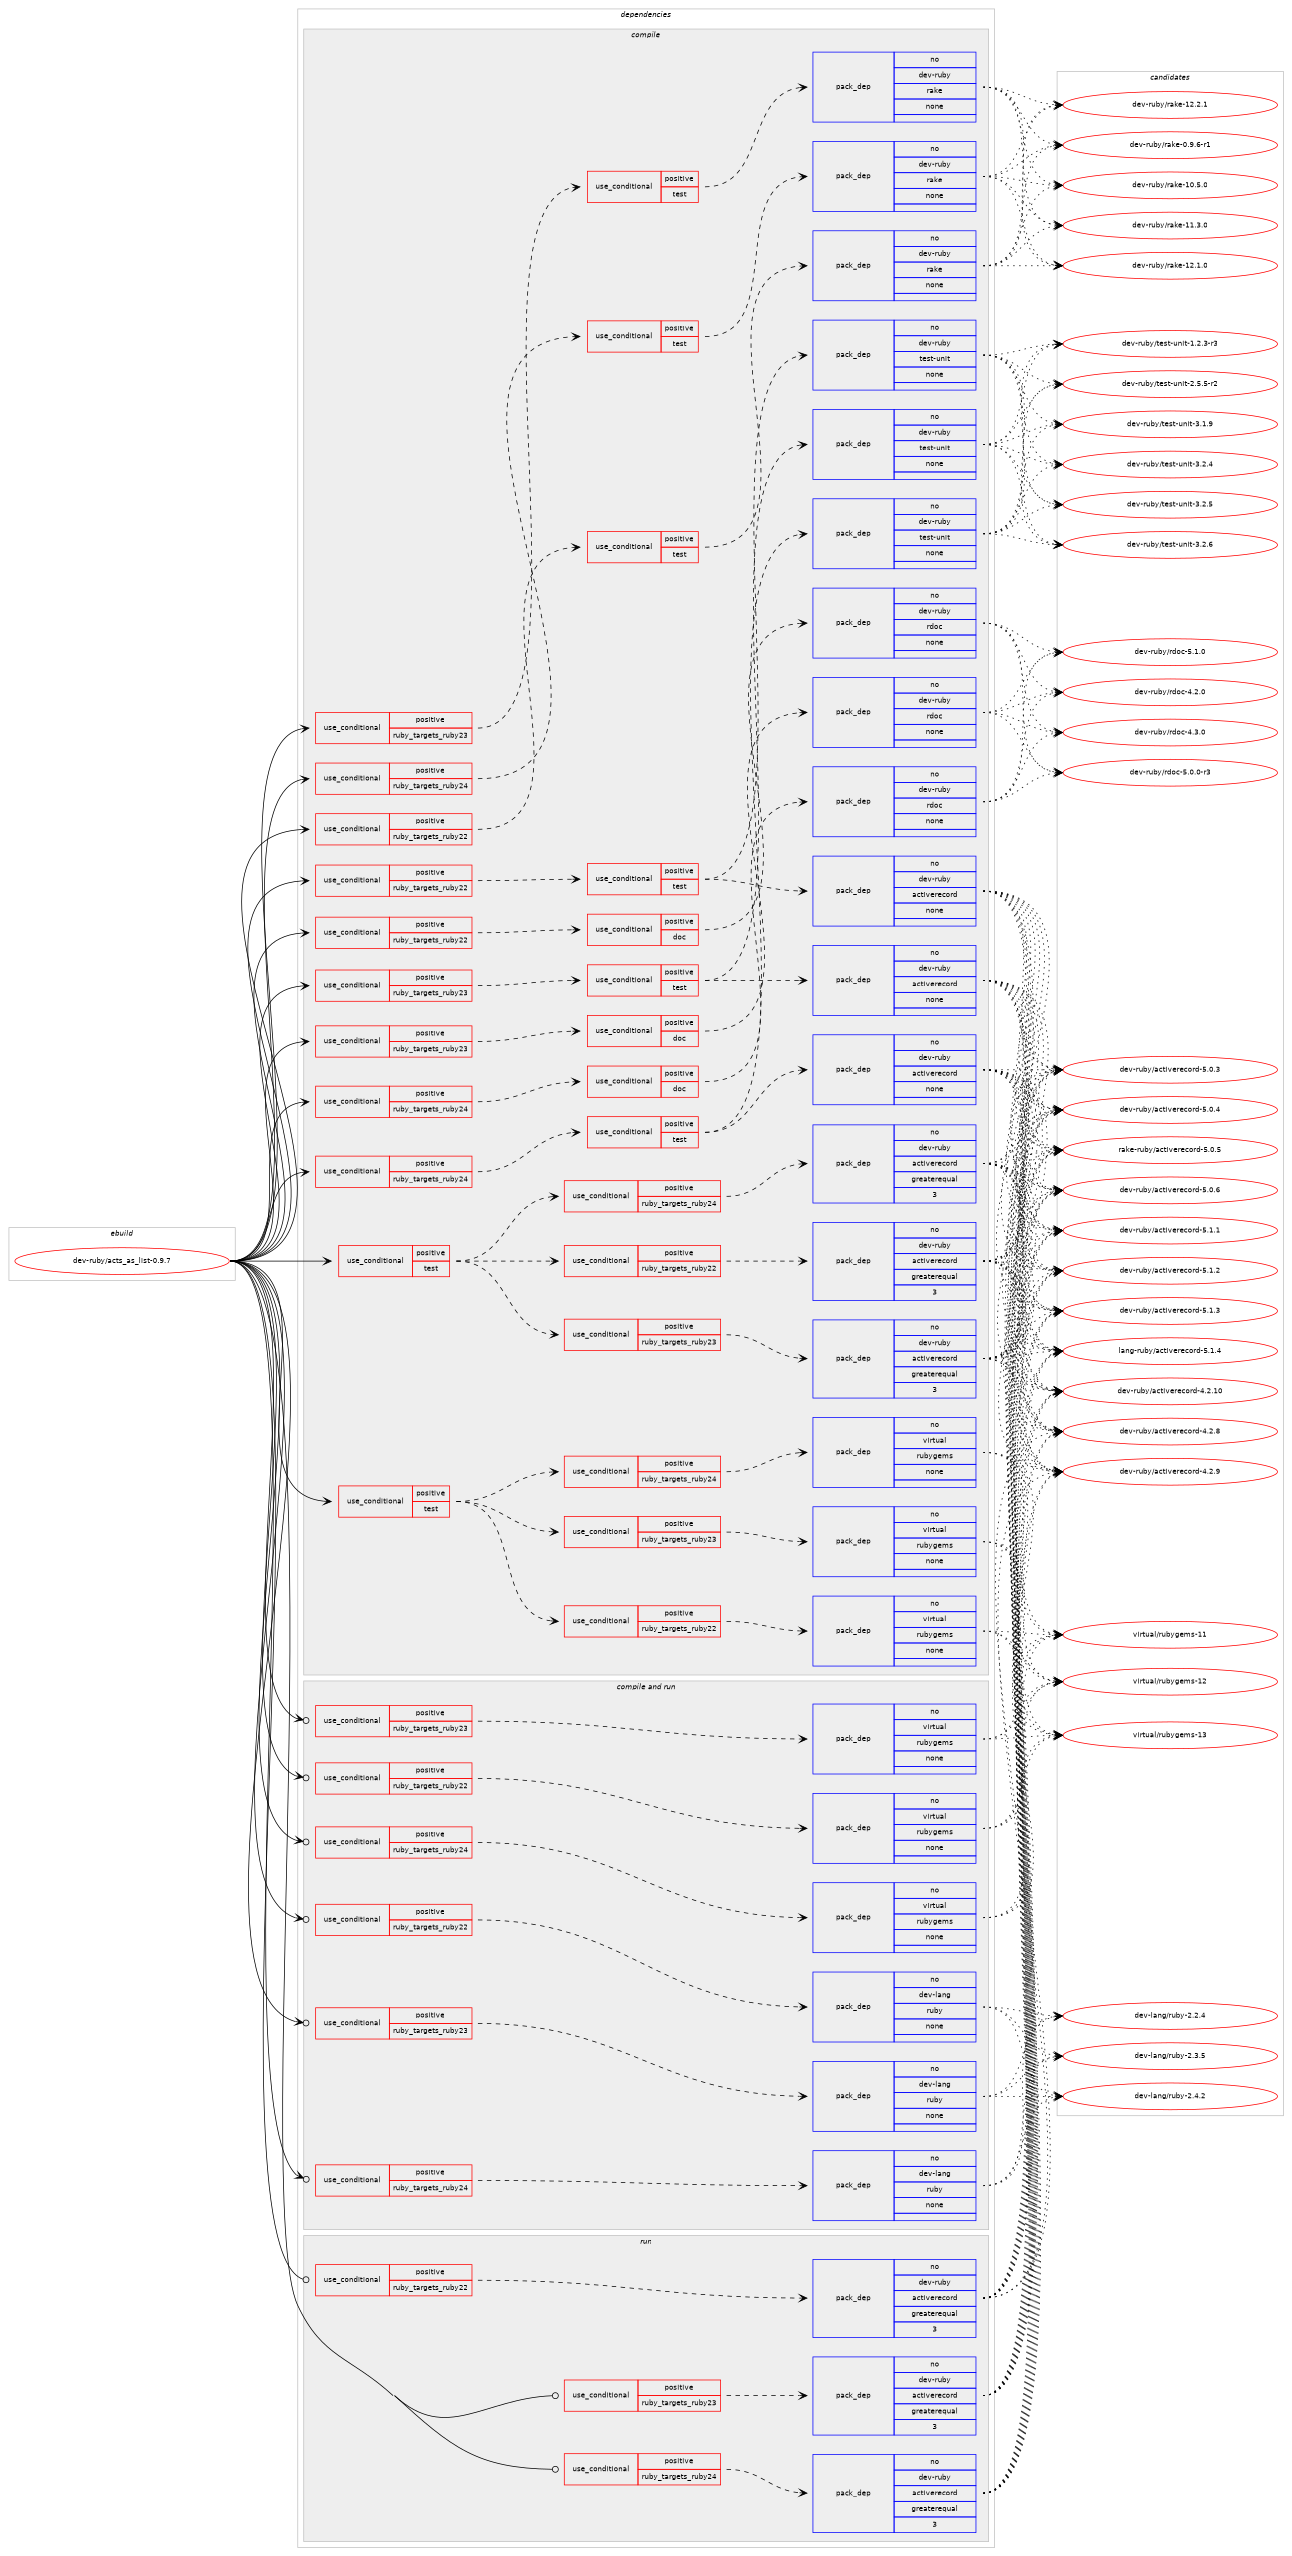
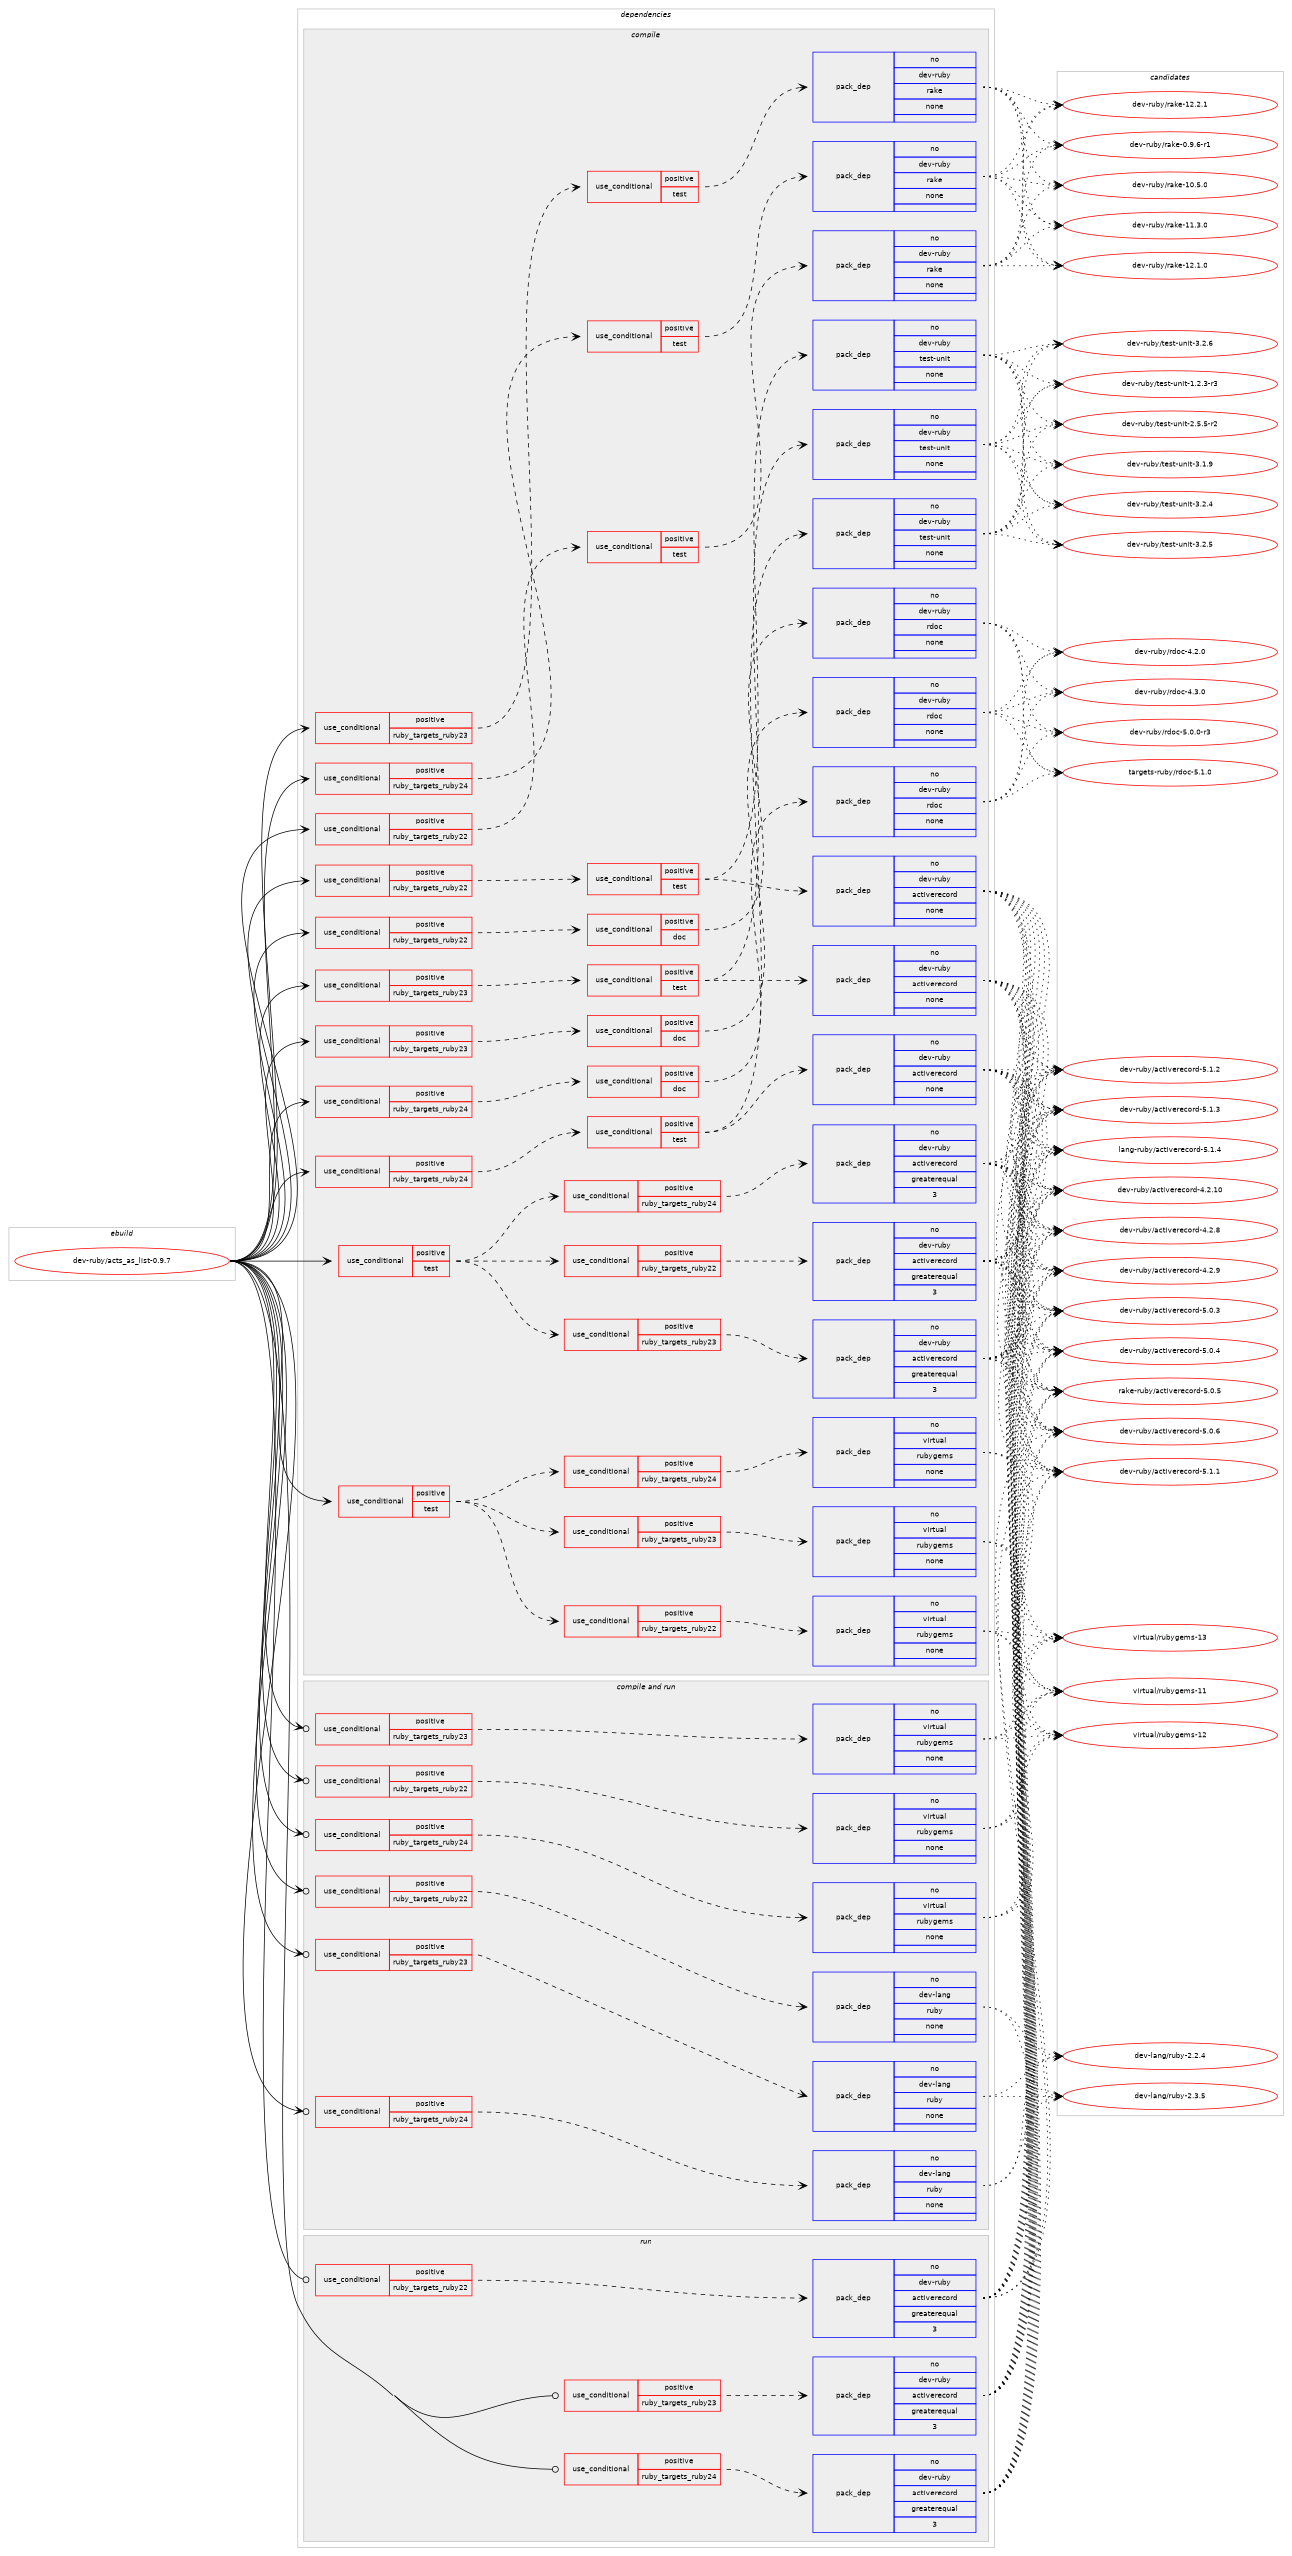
node "dev-ruby/rdoc-5.1.0": label "dev-ruby/rdoc-5.1.0" -> "targets-ruby/rdoc-5.1.0"
node "dev-lang/ruby-2.4.2": removed
